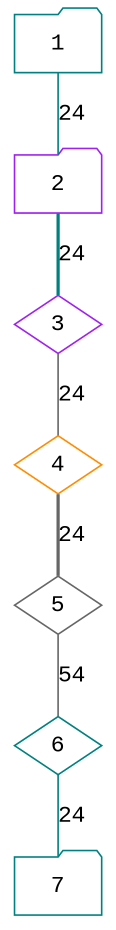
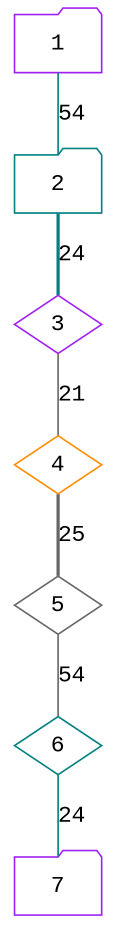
node "1": color teal -> purple
edge "1" -- "2": label "24" -> "54"
node "2": color purple -> teal
edge "3" -- "4": label "24" -> "21"
edge "4" -- "5": label "24" -> "25"
node "7": color teal -> purple
